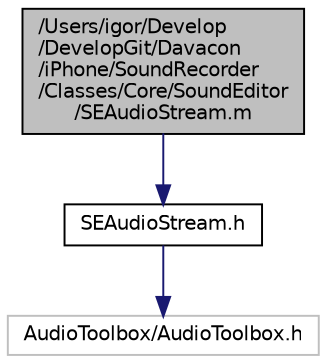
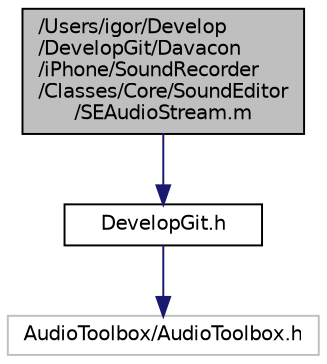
node "SEAudioStream.h": label "SEAudioStream.h" -> "DevelopGit.h"
